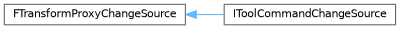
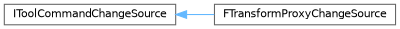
edge "IToolCommandChangeSource" -> "FTransformProxyChangeSource": reversed
